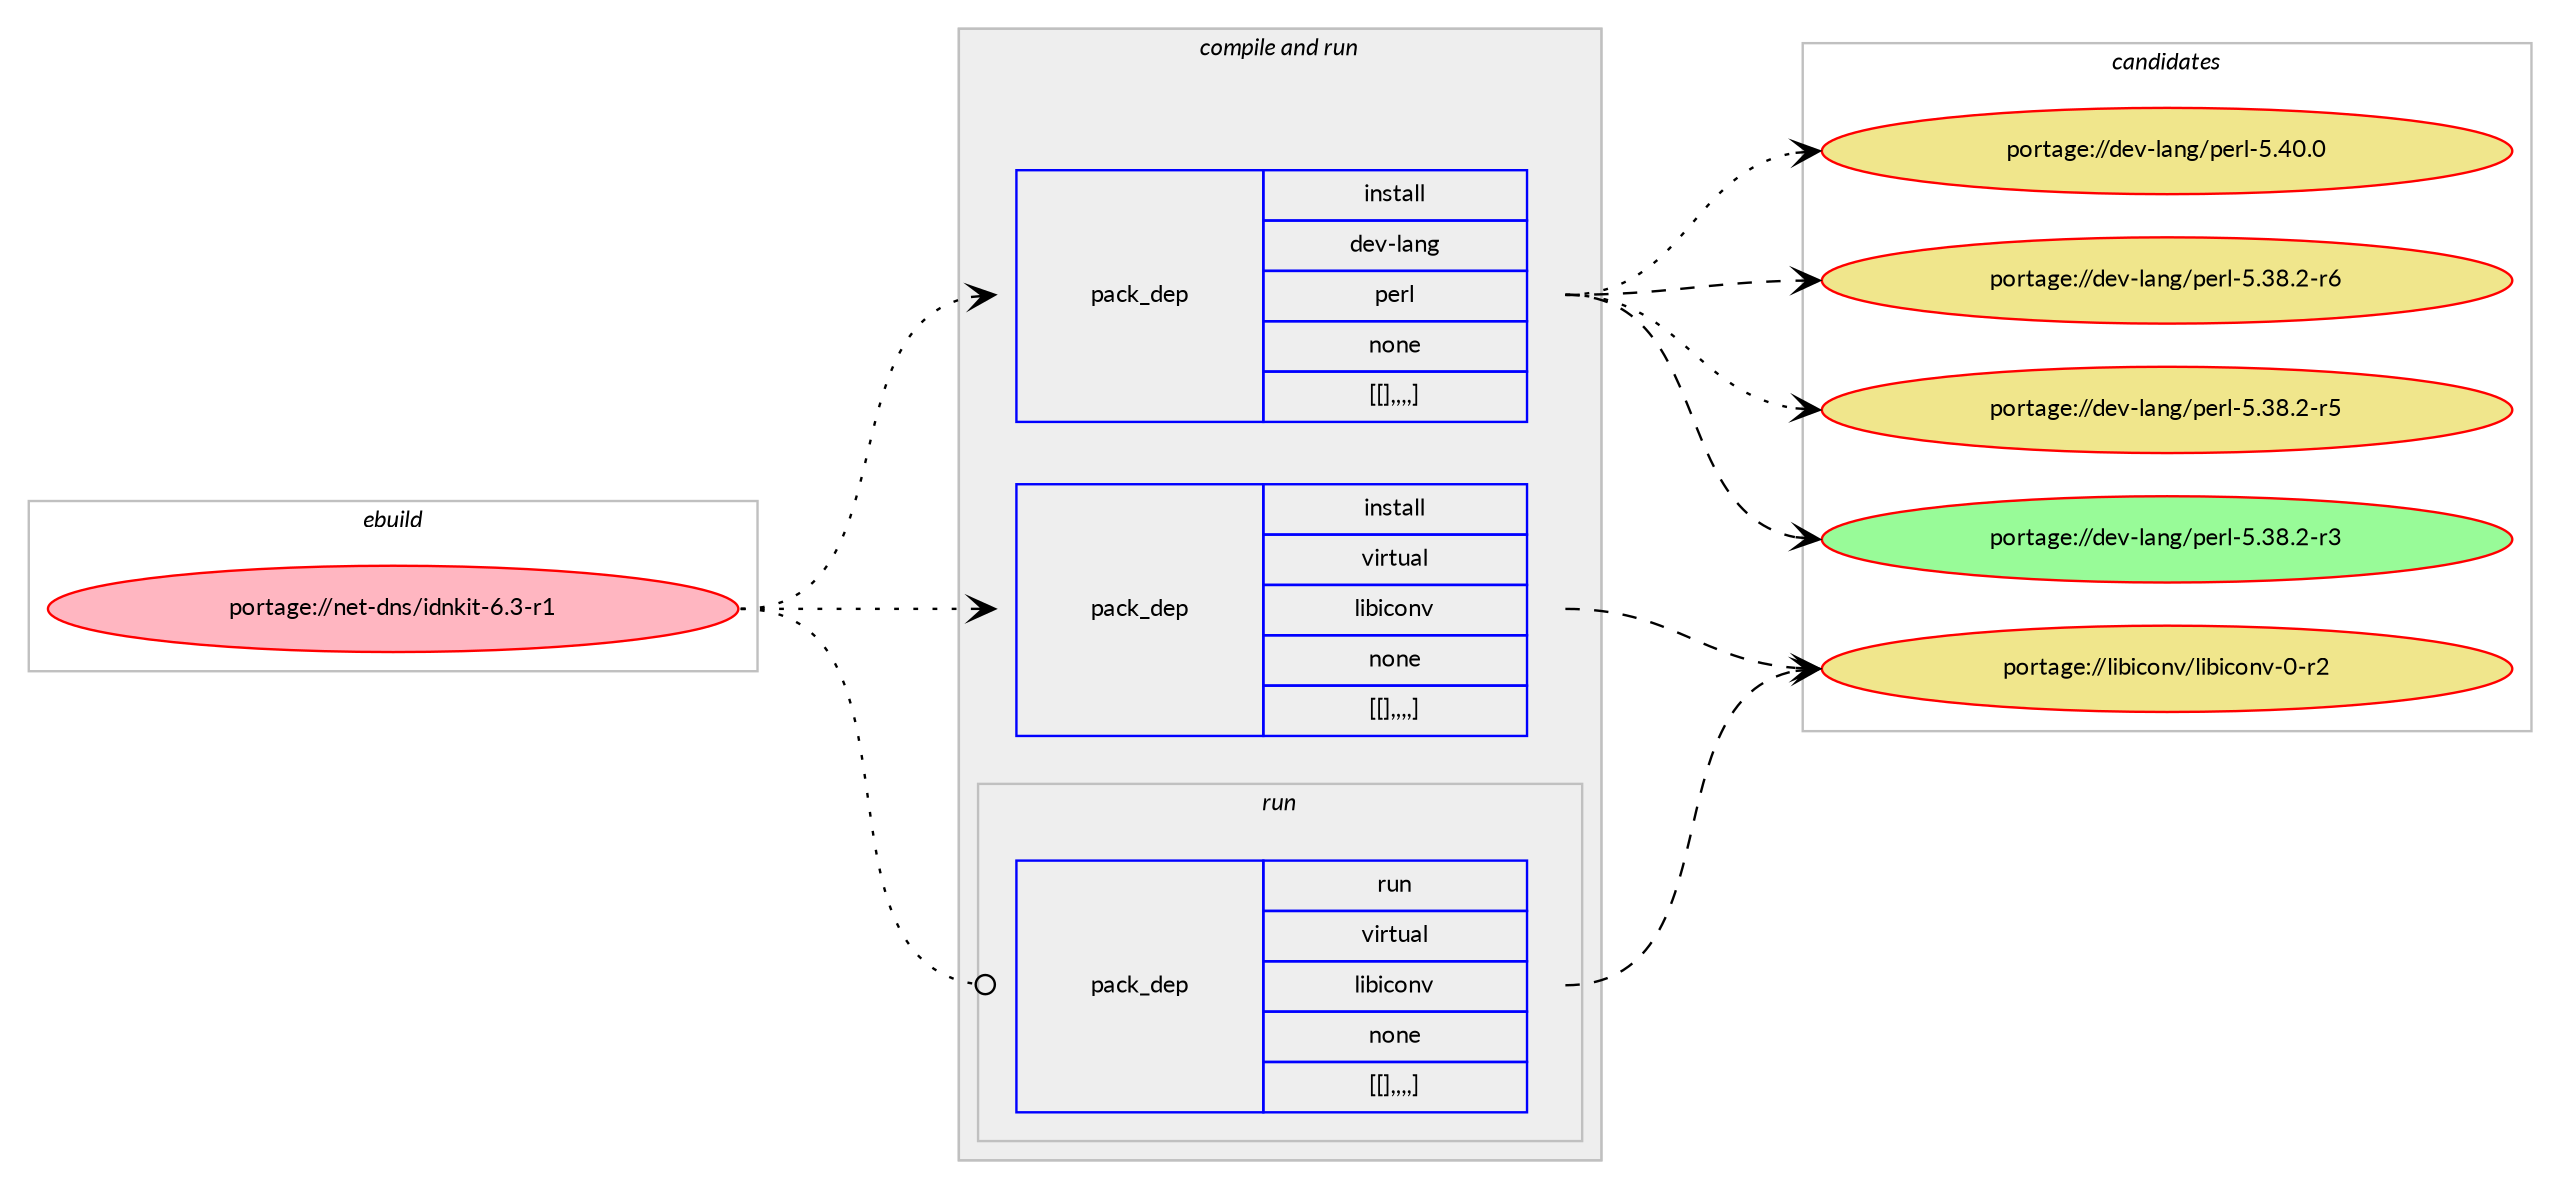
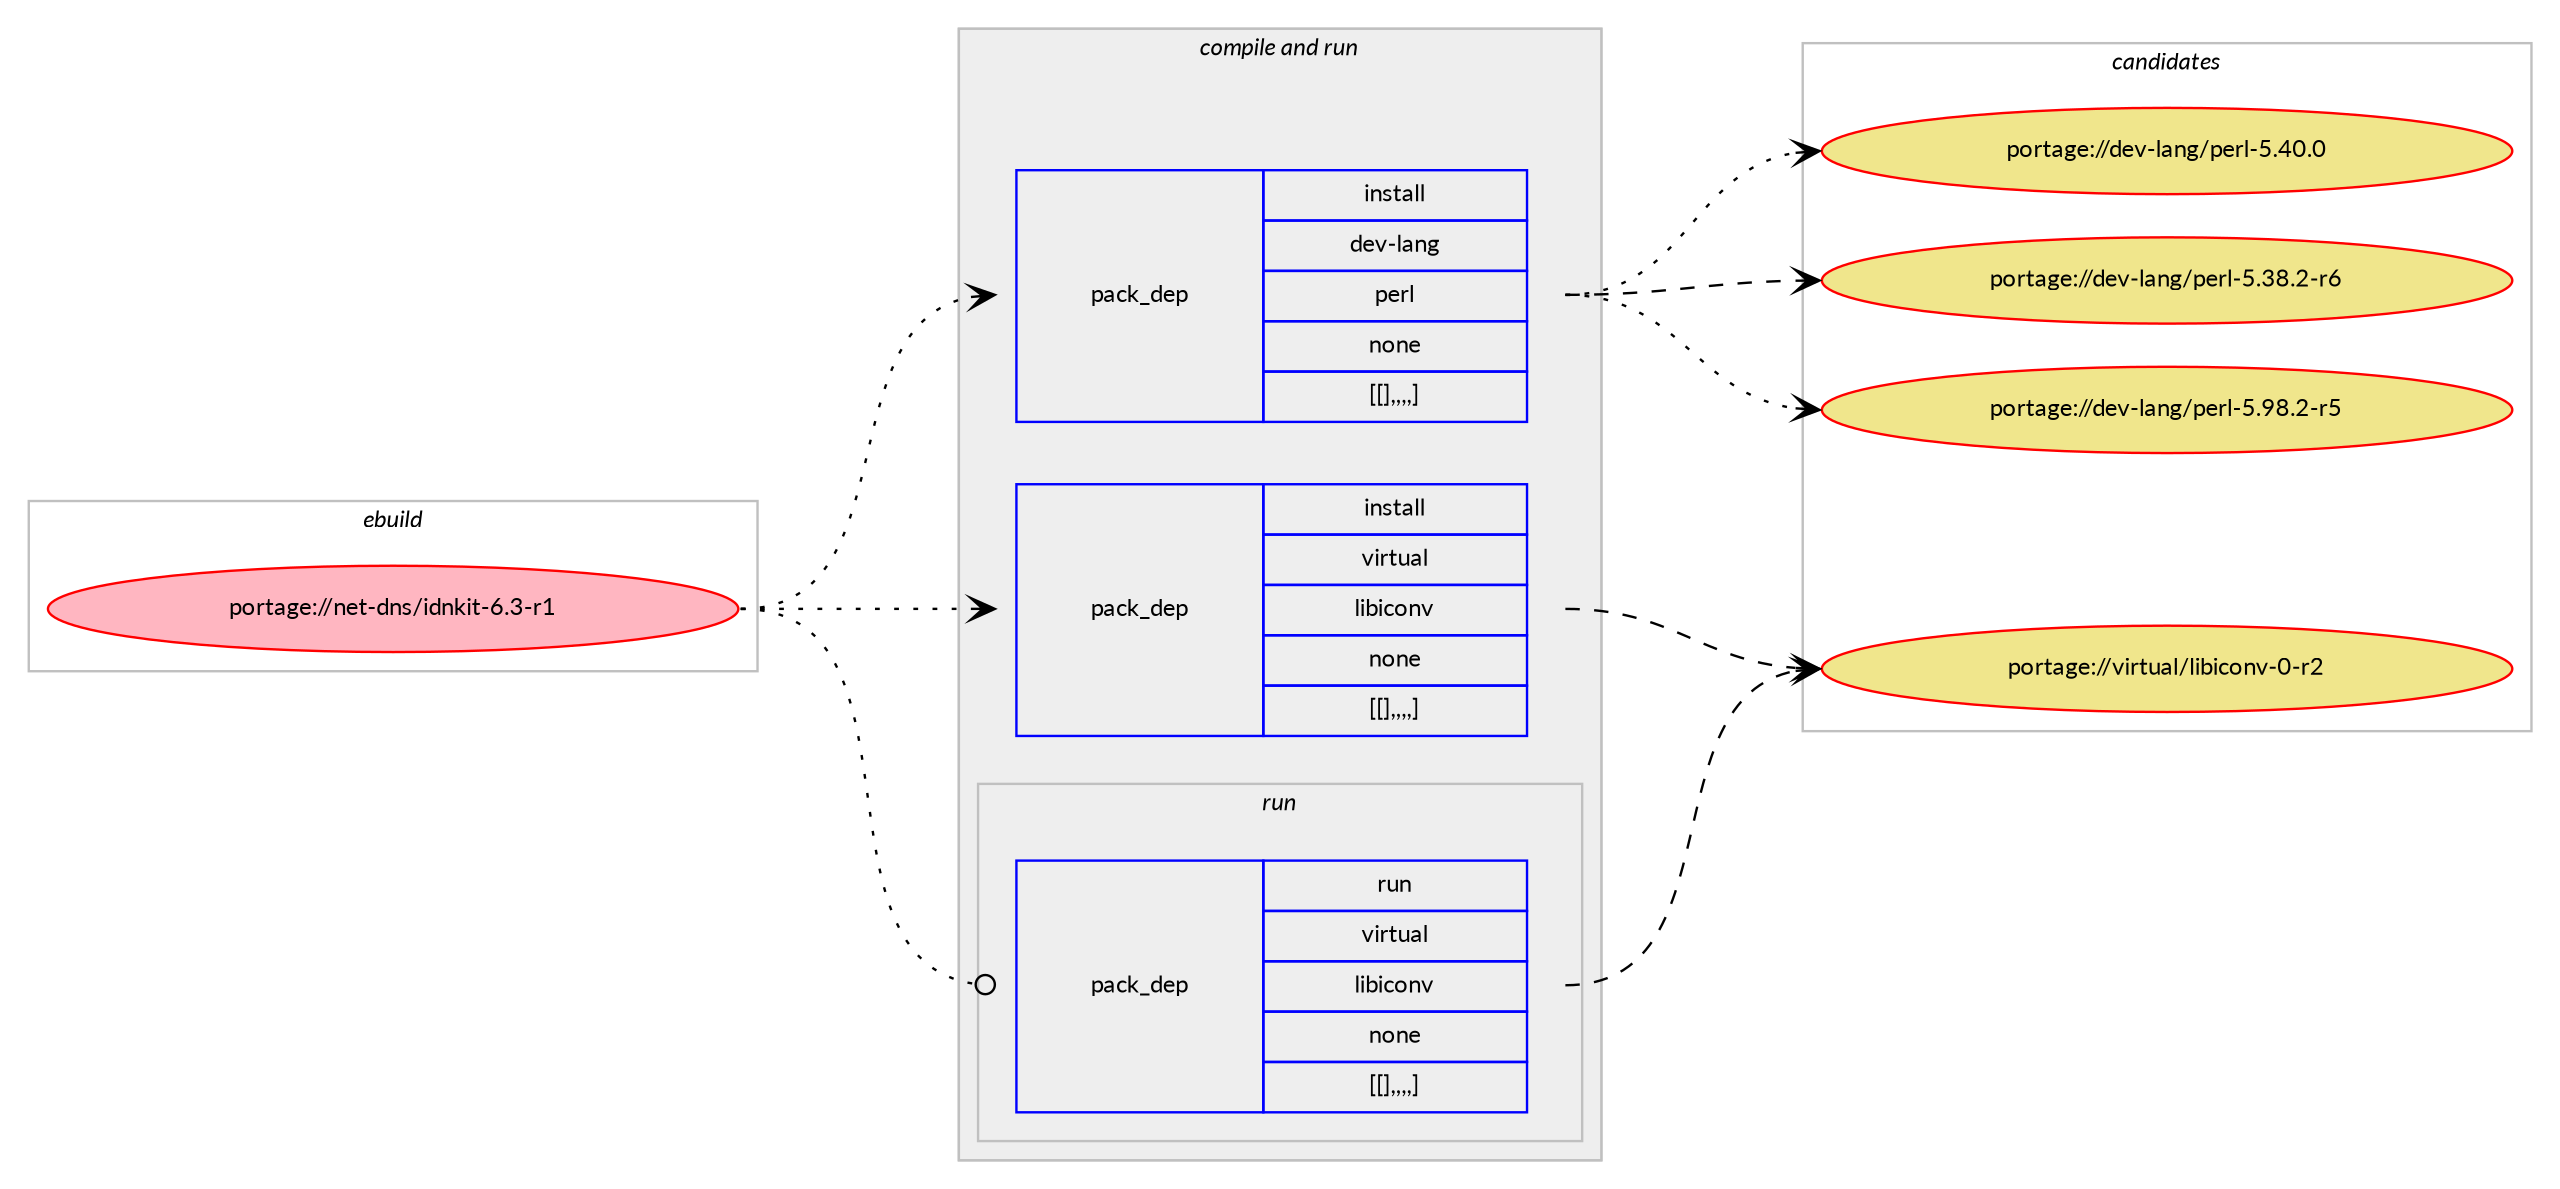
node "portage://dev-lang/perl-5.38.2-r5": label "portage://dev-lang/perl-5.38.2-r5" -> "portage://dev-lang/perl-5.98.2-r5"
node "portage://dev-lang/perl-5.38.2-r3": removed
node "portage://libiconv/libiconv-0-r2": label "portage://libiconv/libiconv-0-r2" -> "portage://virtual/libiconv-0-r2"
